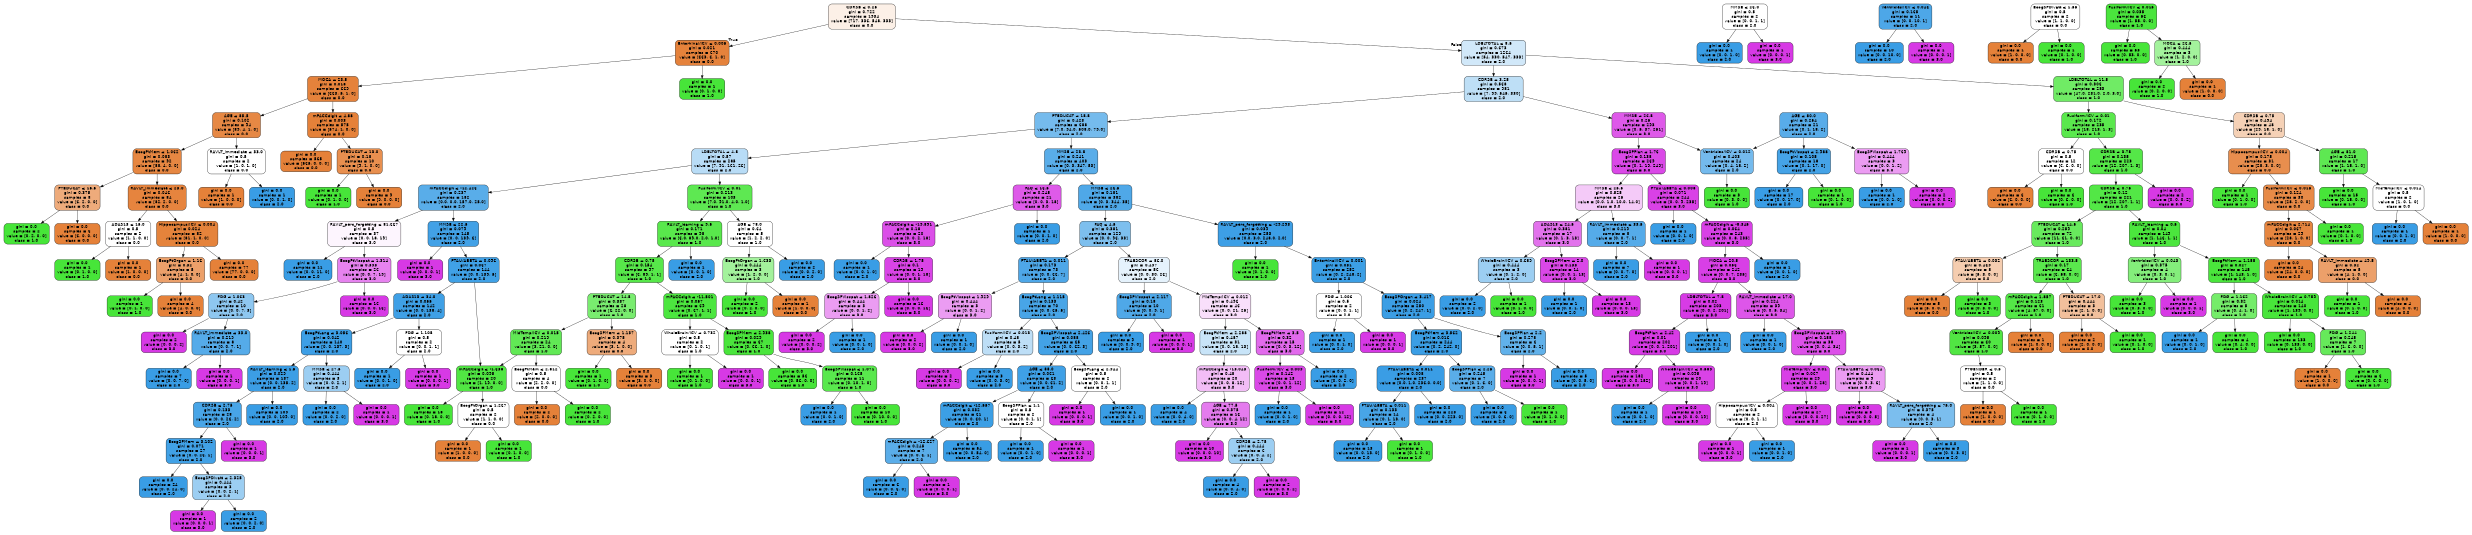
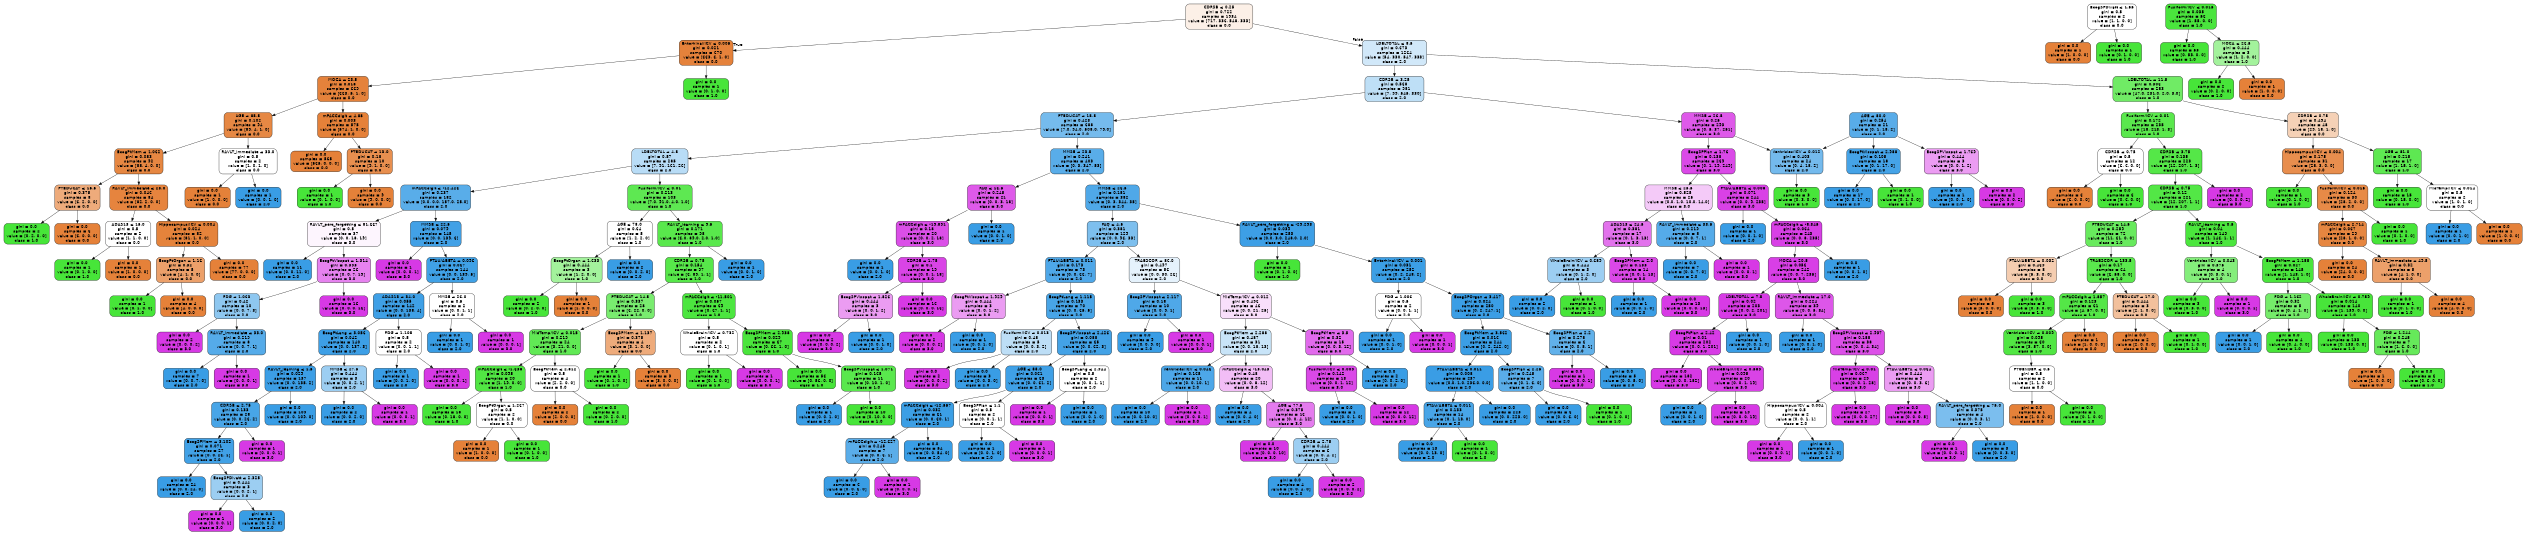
edge "PTAU/ABETA ≤ 0.096" -> "mPACCdigit ≤ -1.638": now "PTAU/ABETA ≤ 0.096" -> "MMSE ≤ 26.0"
edge "EcogPtMem ≤ 2.288" -> "Ventricles/ICV ≤ 0.046": added
